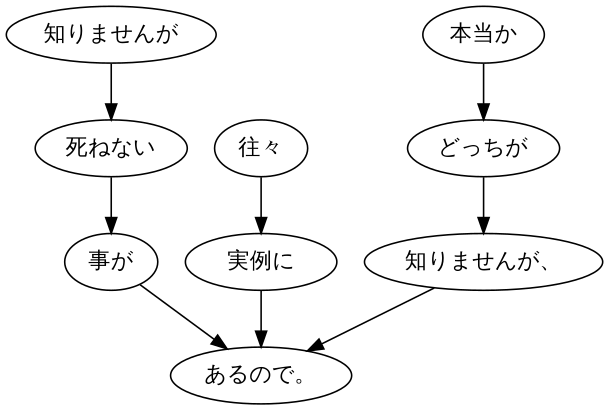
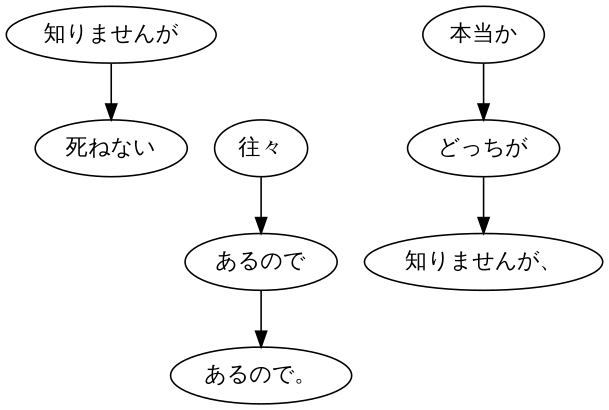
node "事が": removed
node "実例に": label "実例に" -> "あるので"
edge "知りませんが、" -> "あるので。": removed
